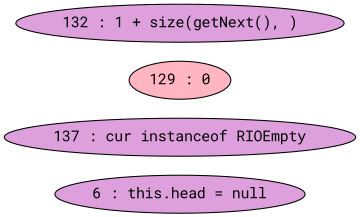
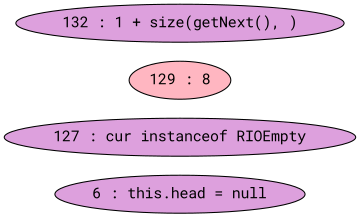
node "129 : 0": label "129 : 0" -> "129 : 8"
node "137 : cur instanceof RIOEmpty": label "137 : cur instanceof RIOEmpty" -> "127 : cur instanceof RIOEmpty"
